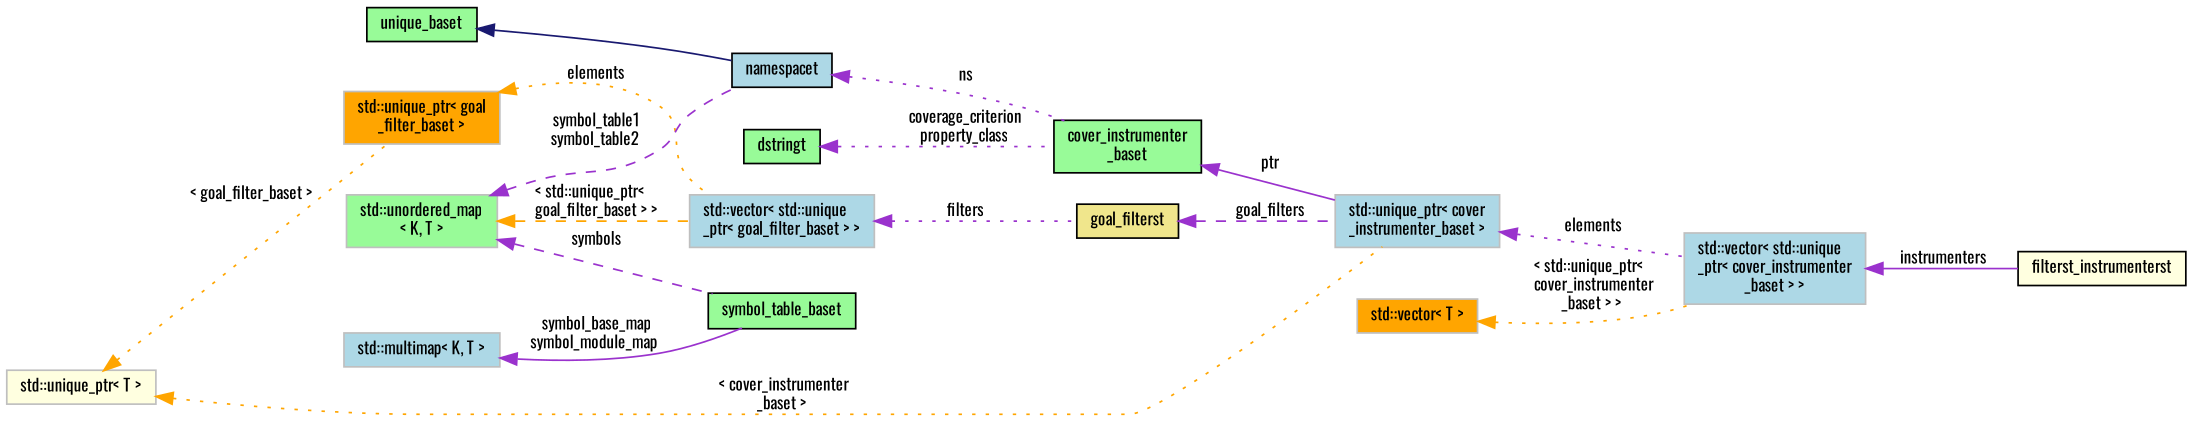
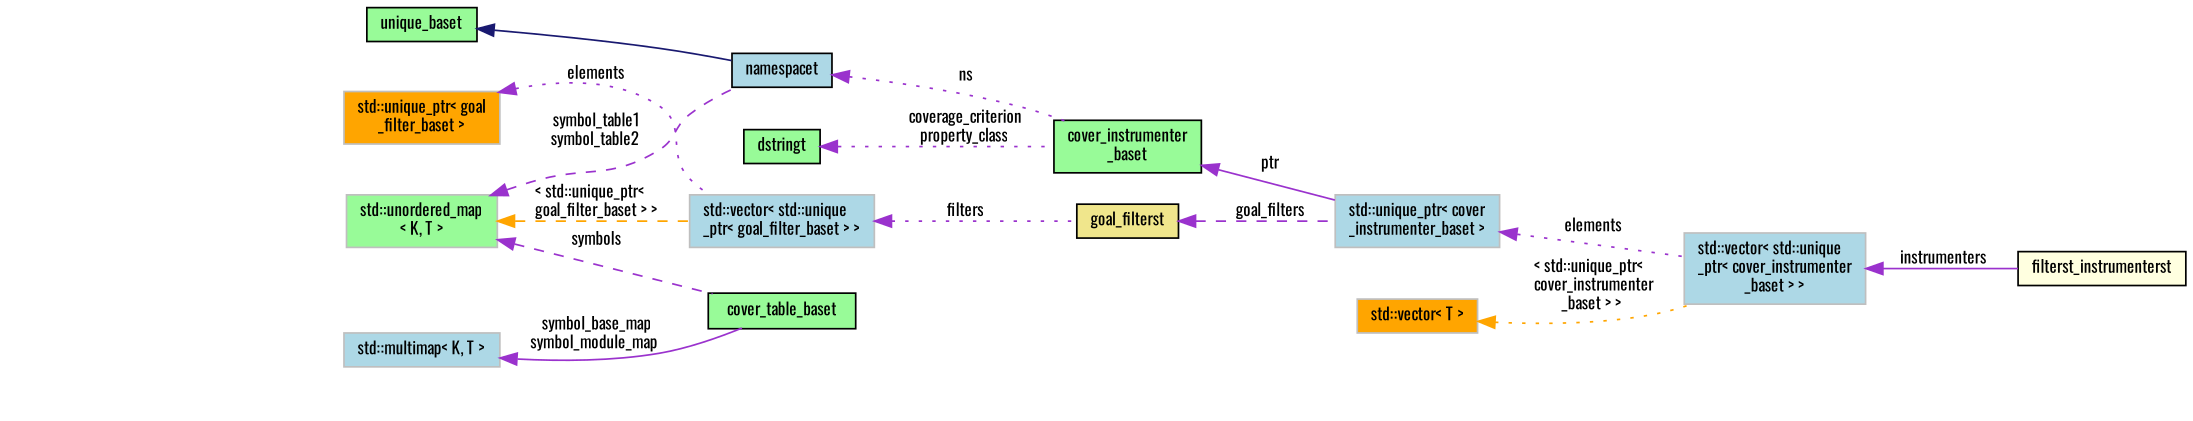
edge "std::vector< std::unique _ptr< goal_filter_baset > >" -> "std::unique_ptr< goal _filter_baset >": color orange -> darkorchid3
node "symbol_table_baset": label "symbol_table_baset" -> "cover_table_baset"
node "std::unique_ptr< T >": removed
